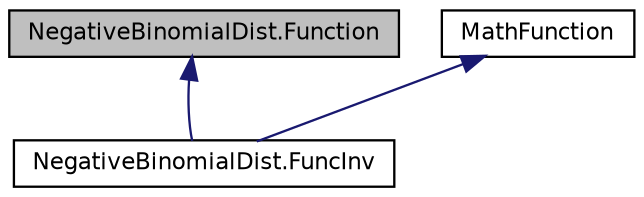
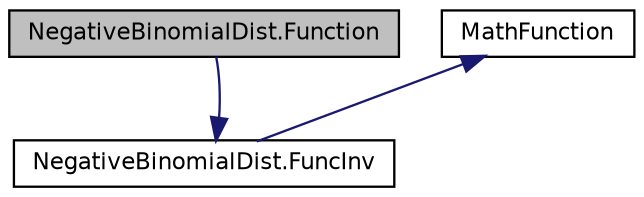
edge "NegativeBinomialDist.FuncInv" -> "NegativeBinomialDist.Function": reversed
